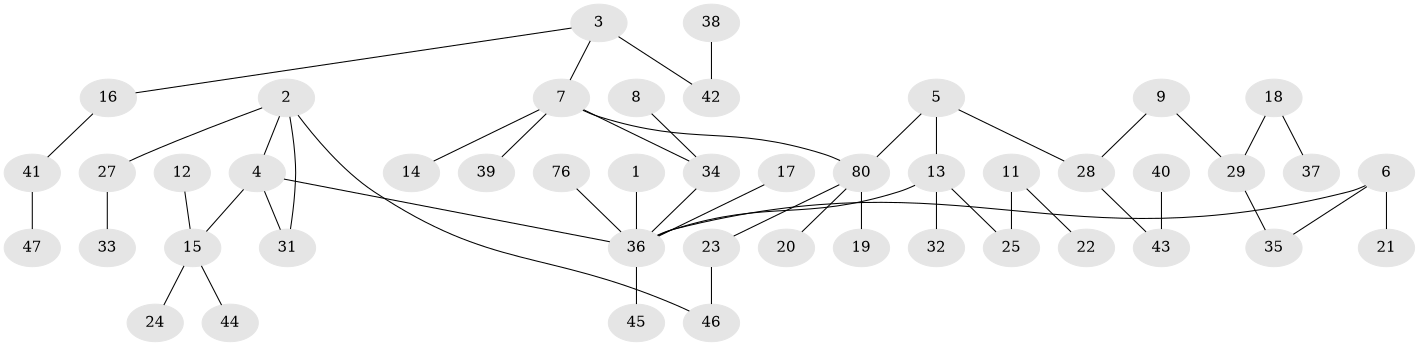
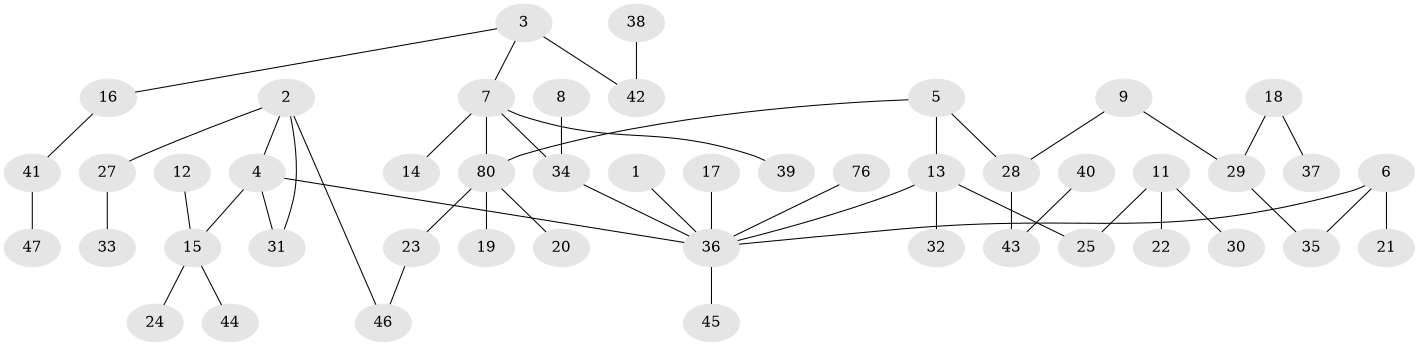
node "30": added
